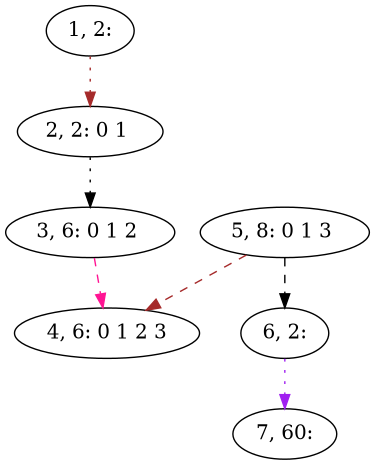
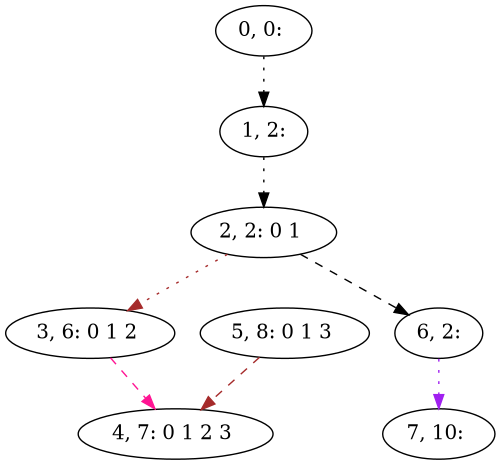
node "0, 0:": added
edge "1, 2:" -> "2, 2: 0 1": color brown -> black
edge "2, 2: 0 1" -> "3, 6: 0 1 2": color black -> brown
edge "5, 8: 0 1 3" -> "6, 2:": now "2, 2: 0 1" -> "6, 2:"
node "4, 6: 0 1 2 3": label "4, 6: 0 1 2 3" -> "4, 7: 0 1 2 3"
node "7, 60:": label "7, 60:" -> "7, 10:"
